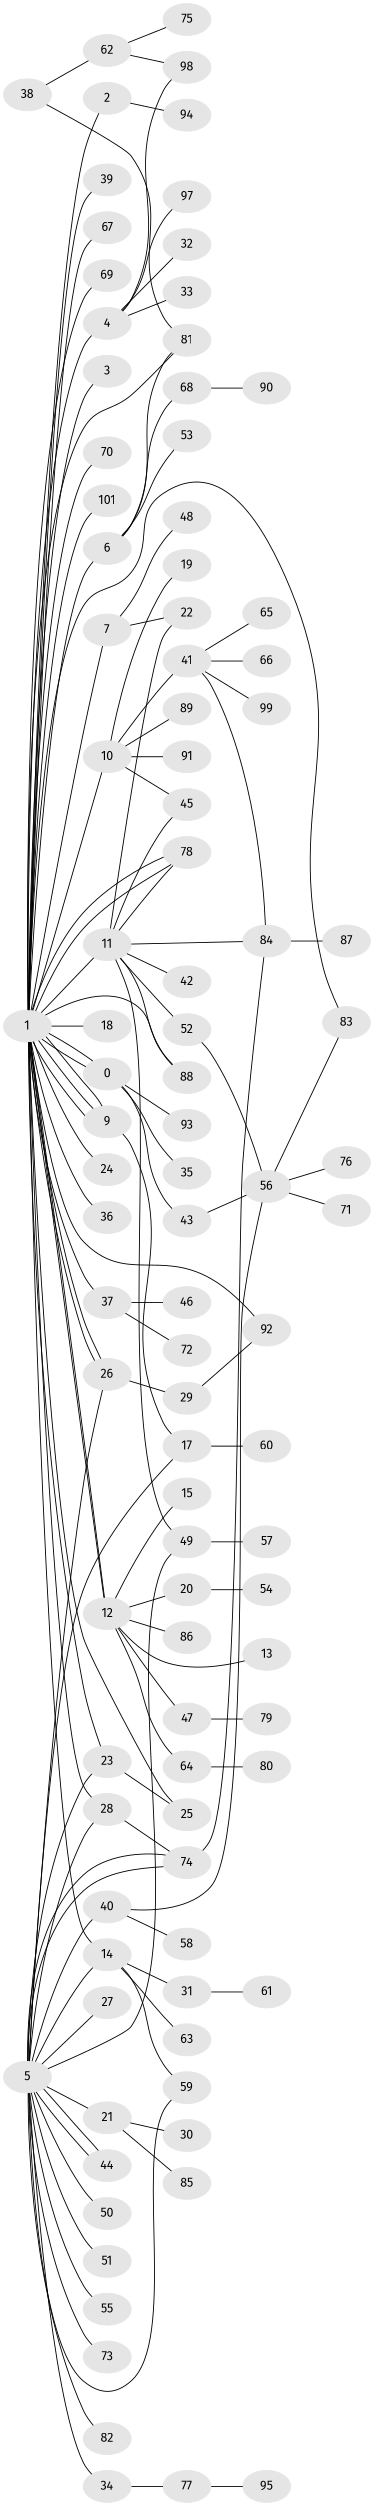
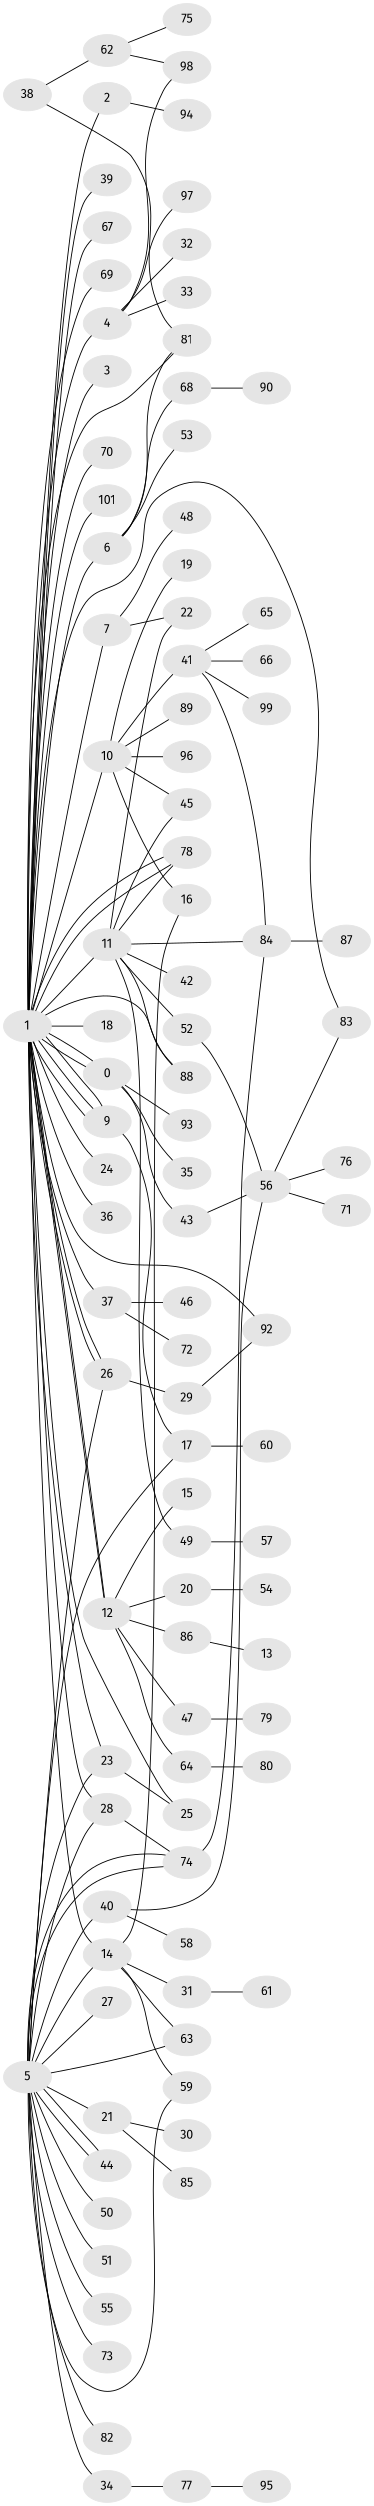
node "91": label "91" -> "96"
node "16": added
edge "12" -- "13": now "86" -- "13"
edge "49" -- "5": now "63" -- "5"
